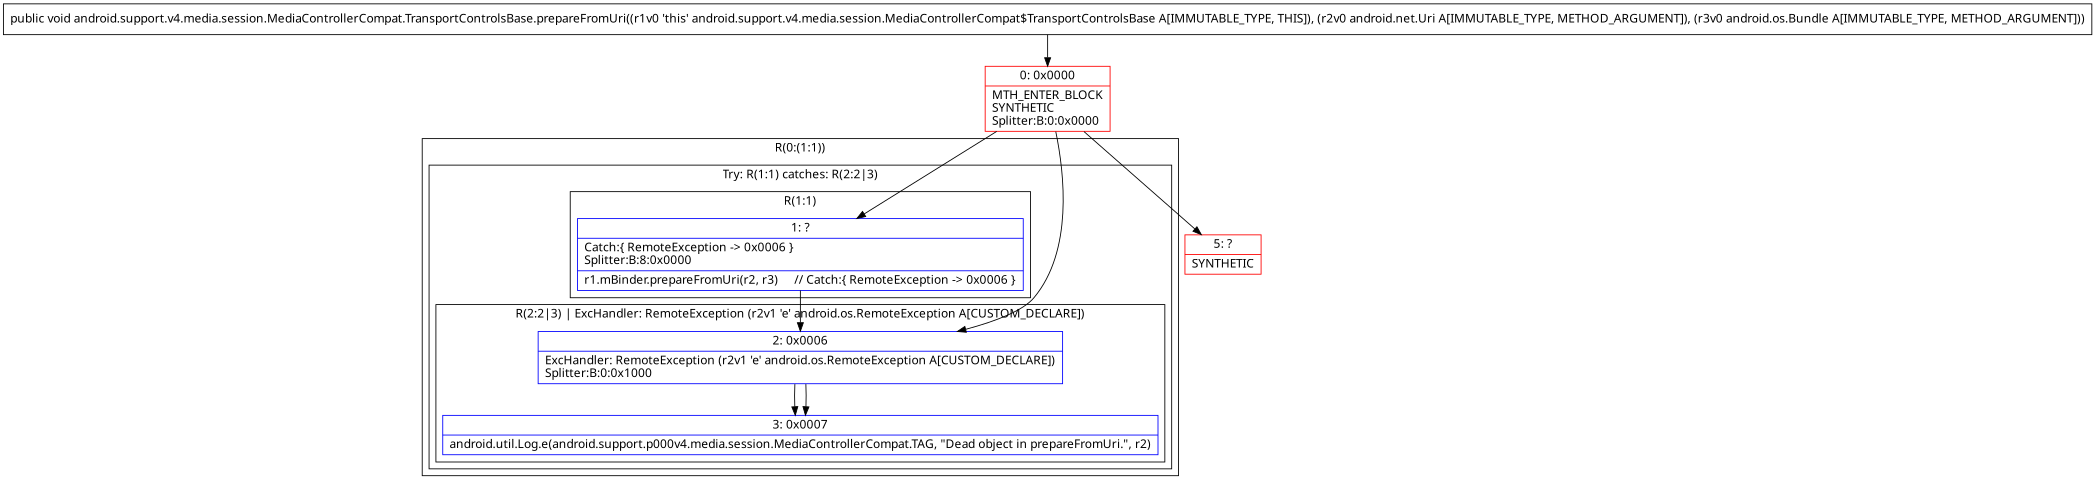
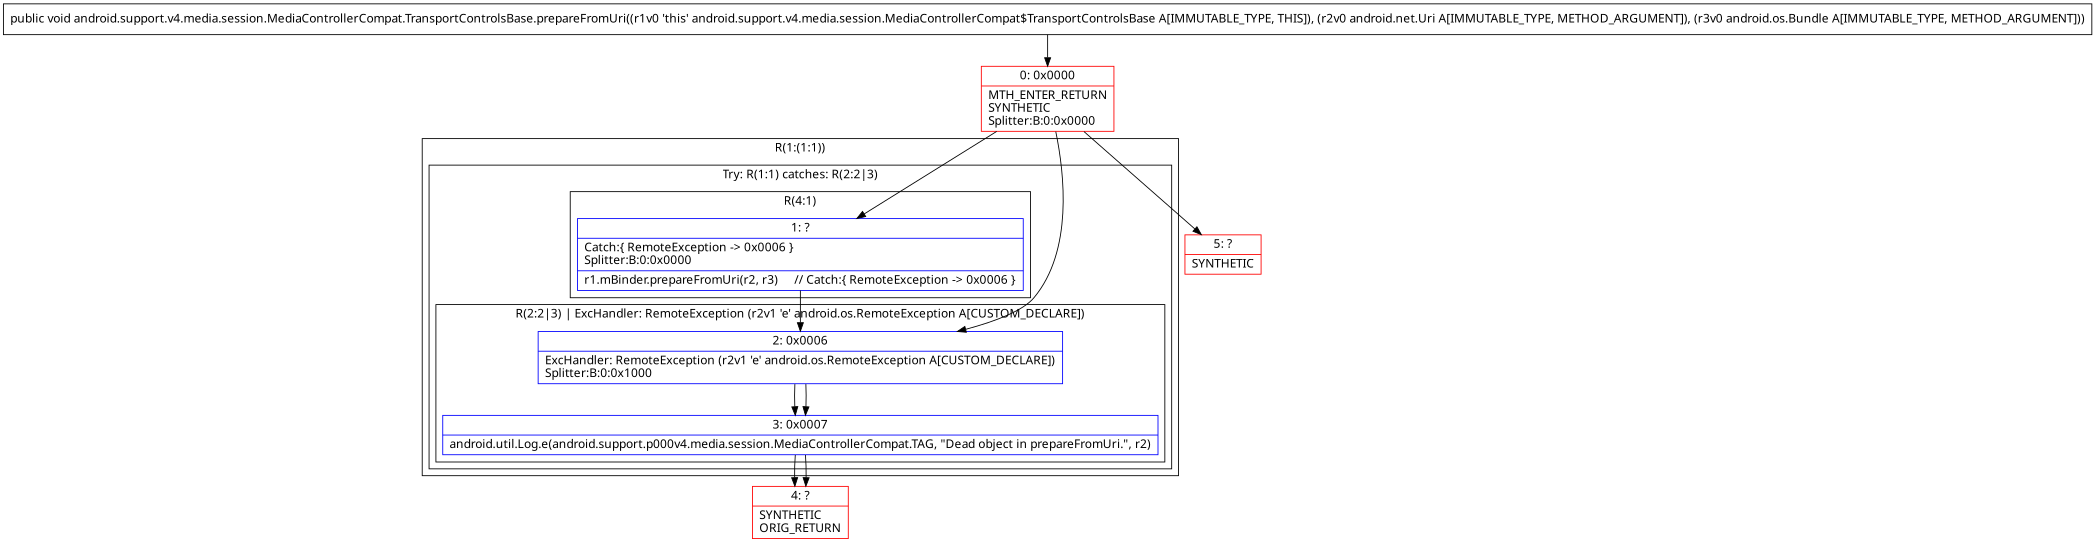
node "0: 0x0000": text "MTH_ENTER_BLOCK" -> "MTH_ENTER_RETURN"
cluster "R(0:(1:1))": label "R(0:(1:1))" -> "R(1:(1:1))"
cluster "R(1:1)": label "R(1:1)" -> "R(4:1)"
node "1: ?": text "Splitter:B:8:0x0000" -> "Splitter:B:0:0x0000"
node "4: ?": added
